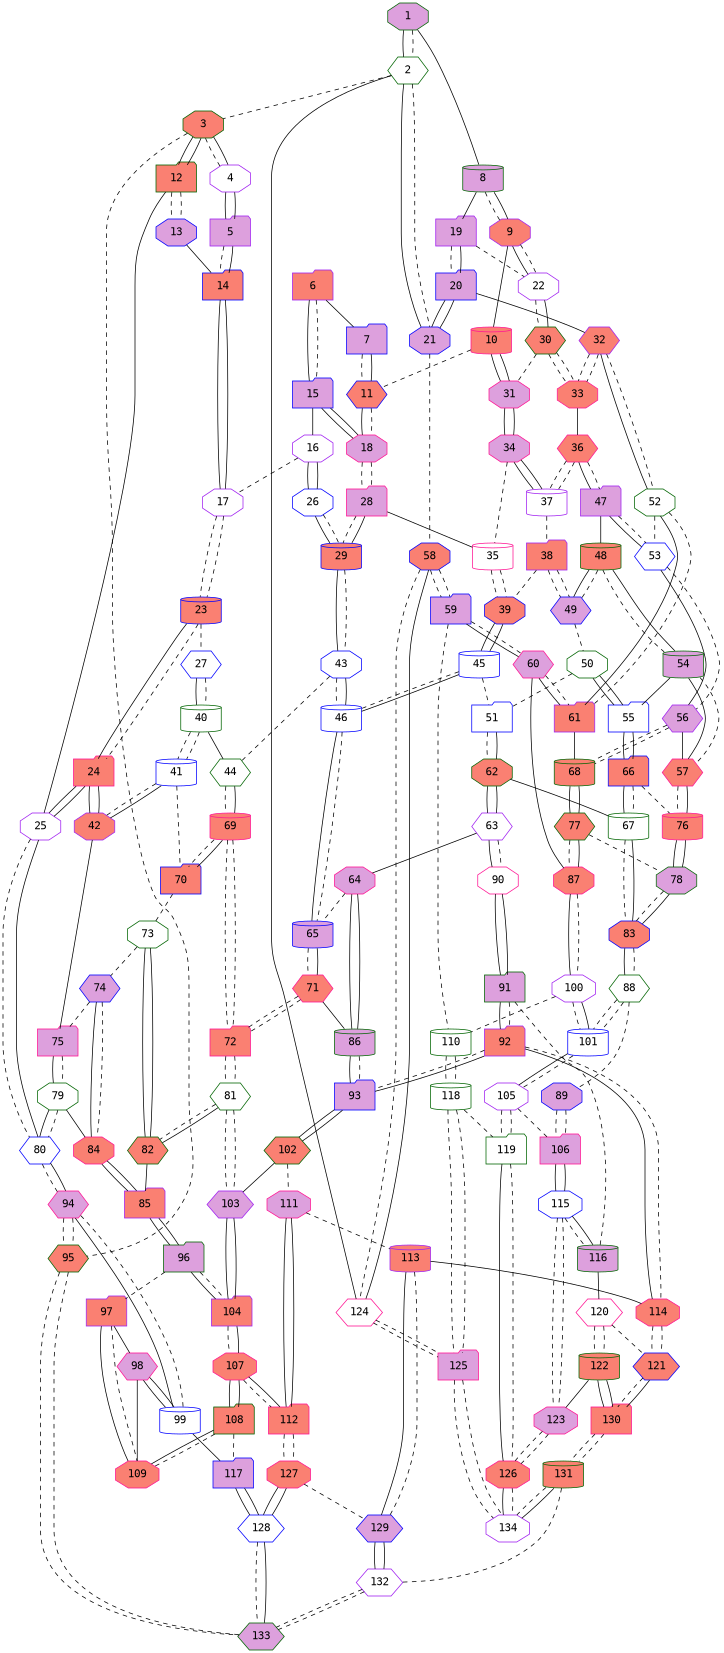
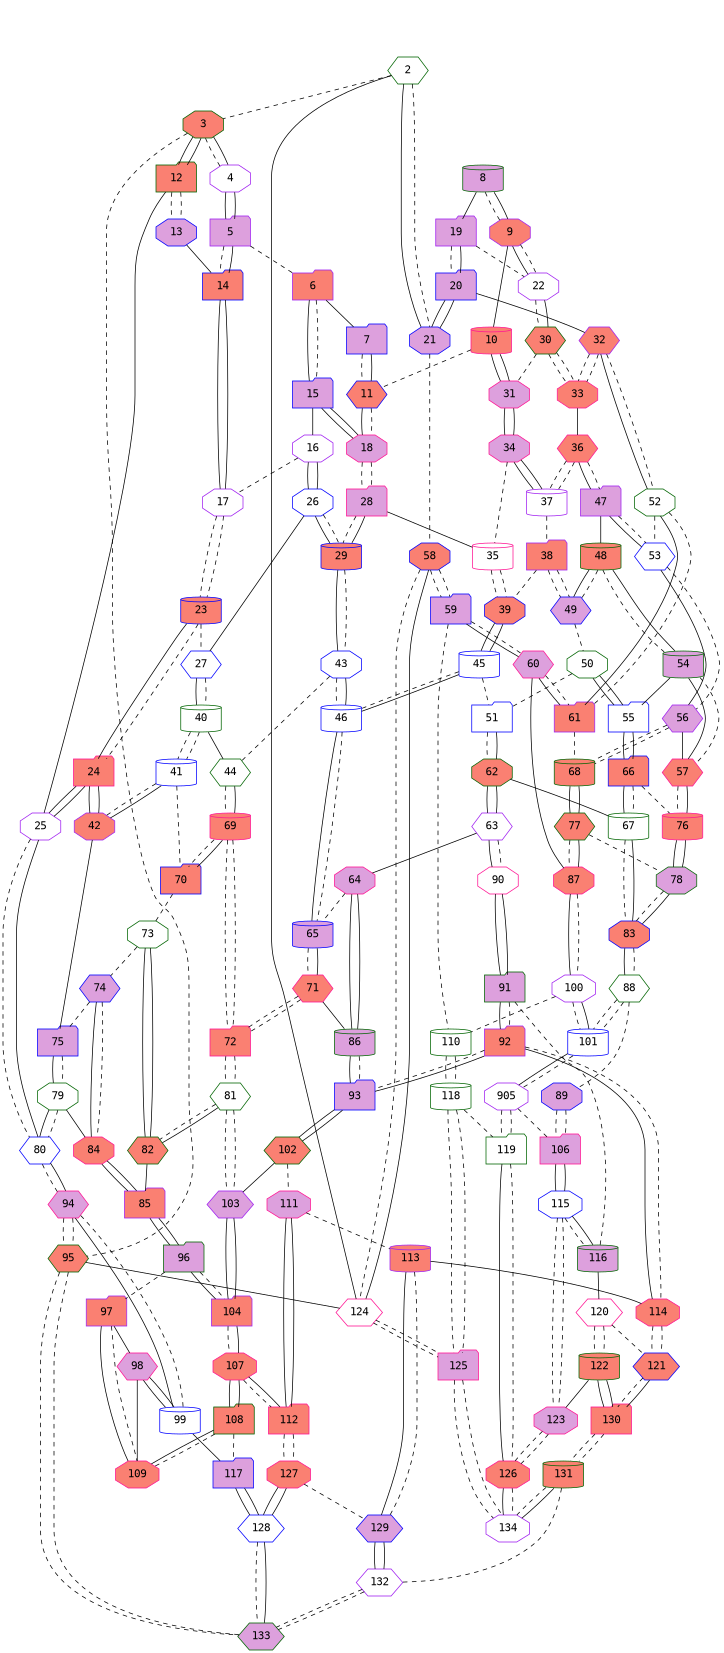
node "1": removed
edge "5" -- "6": added
edge "26" -- "27": added
edge "61" -- "68": style solid -> dashed
node "75": color deeppink -> blue
node "105": label "105" -> "905"
edge "95" -- "124": added
